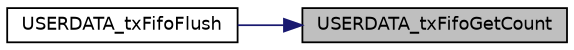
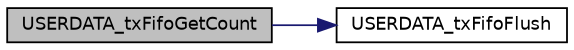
edge "USERDATA_txFifoFlush" -> "USERDATA_txFifoGetCount": reversed
